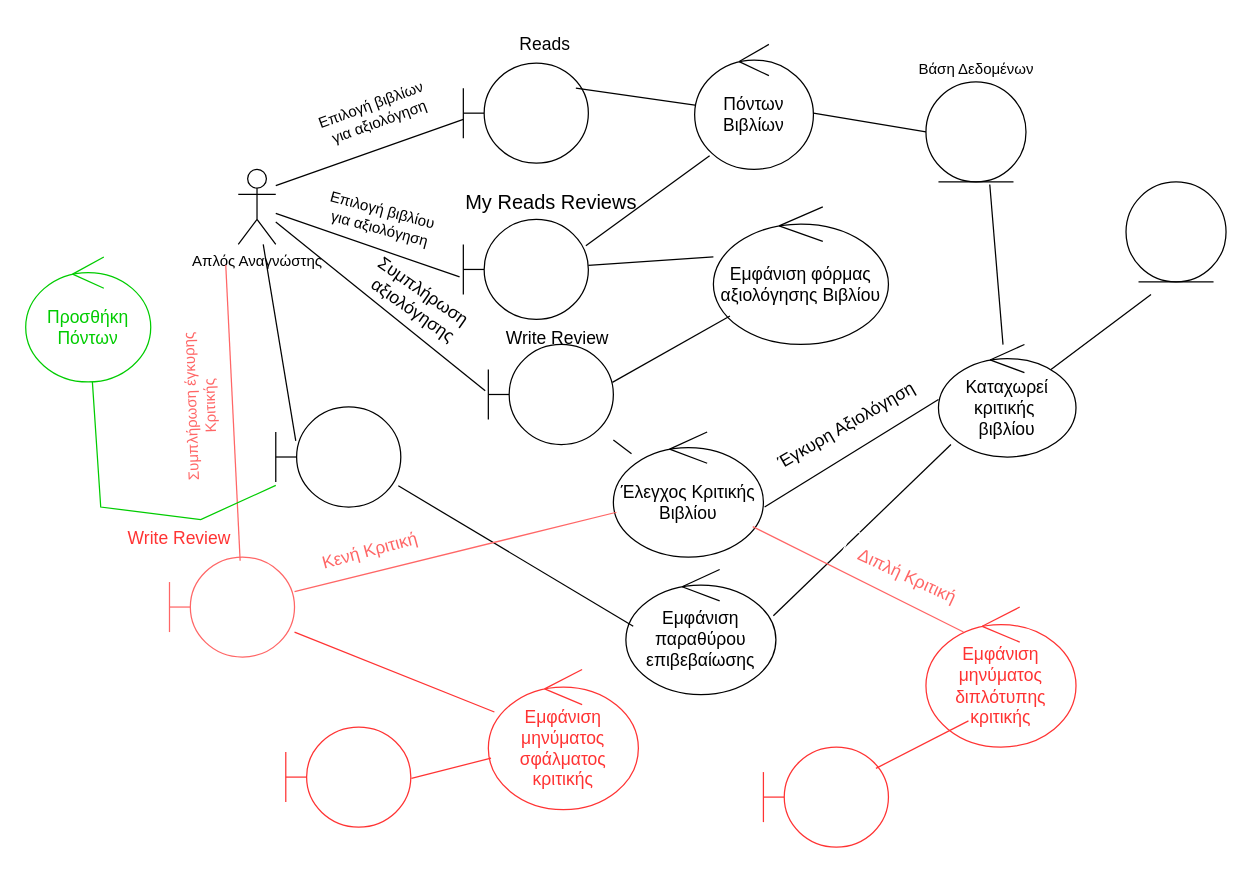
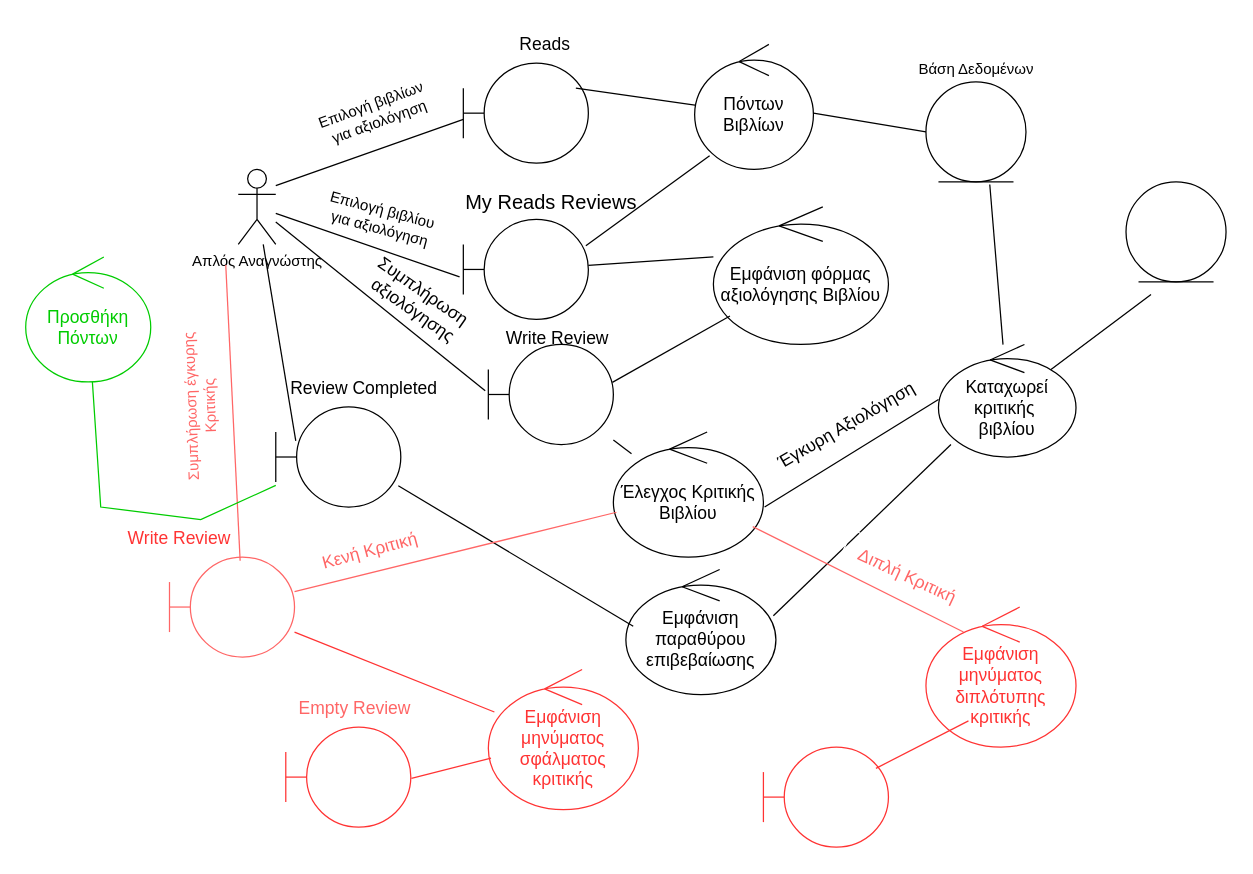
node "Review Completed": added
node "Empty Review": added
